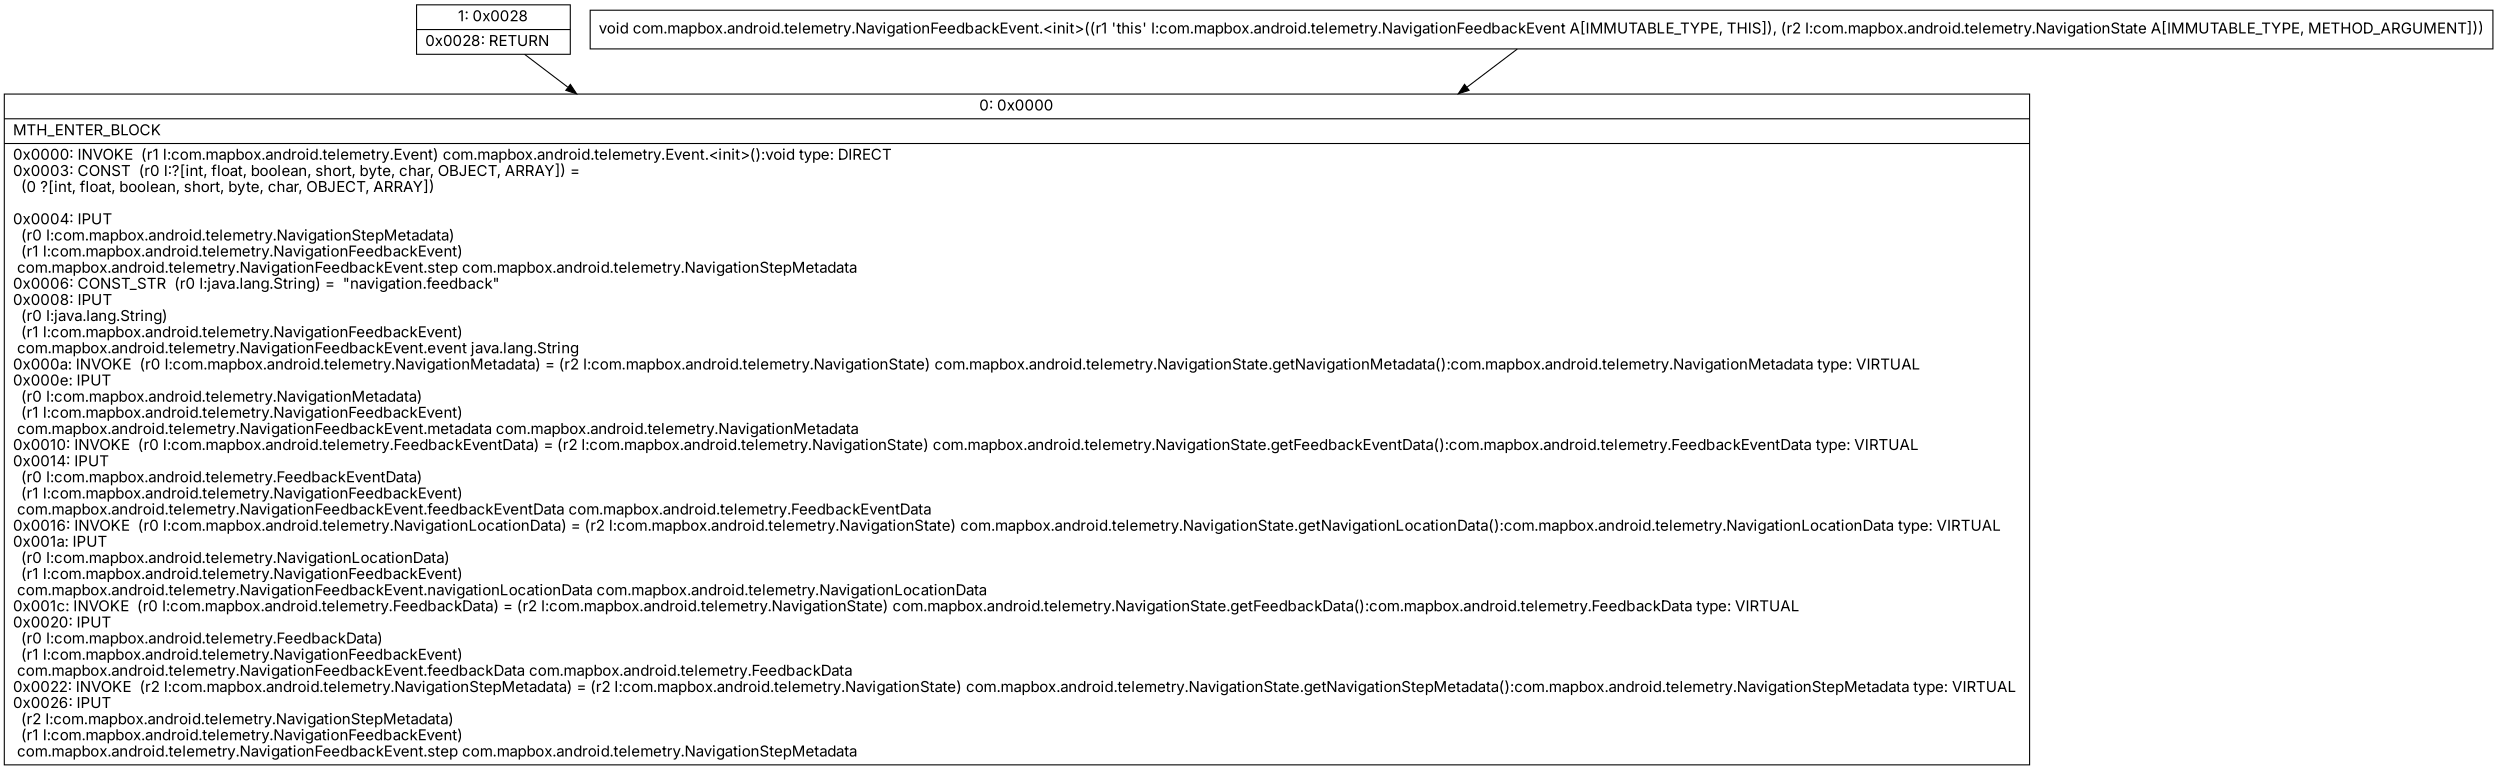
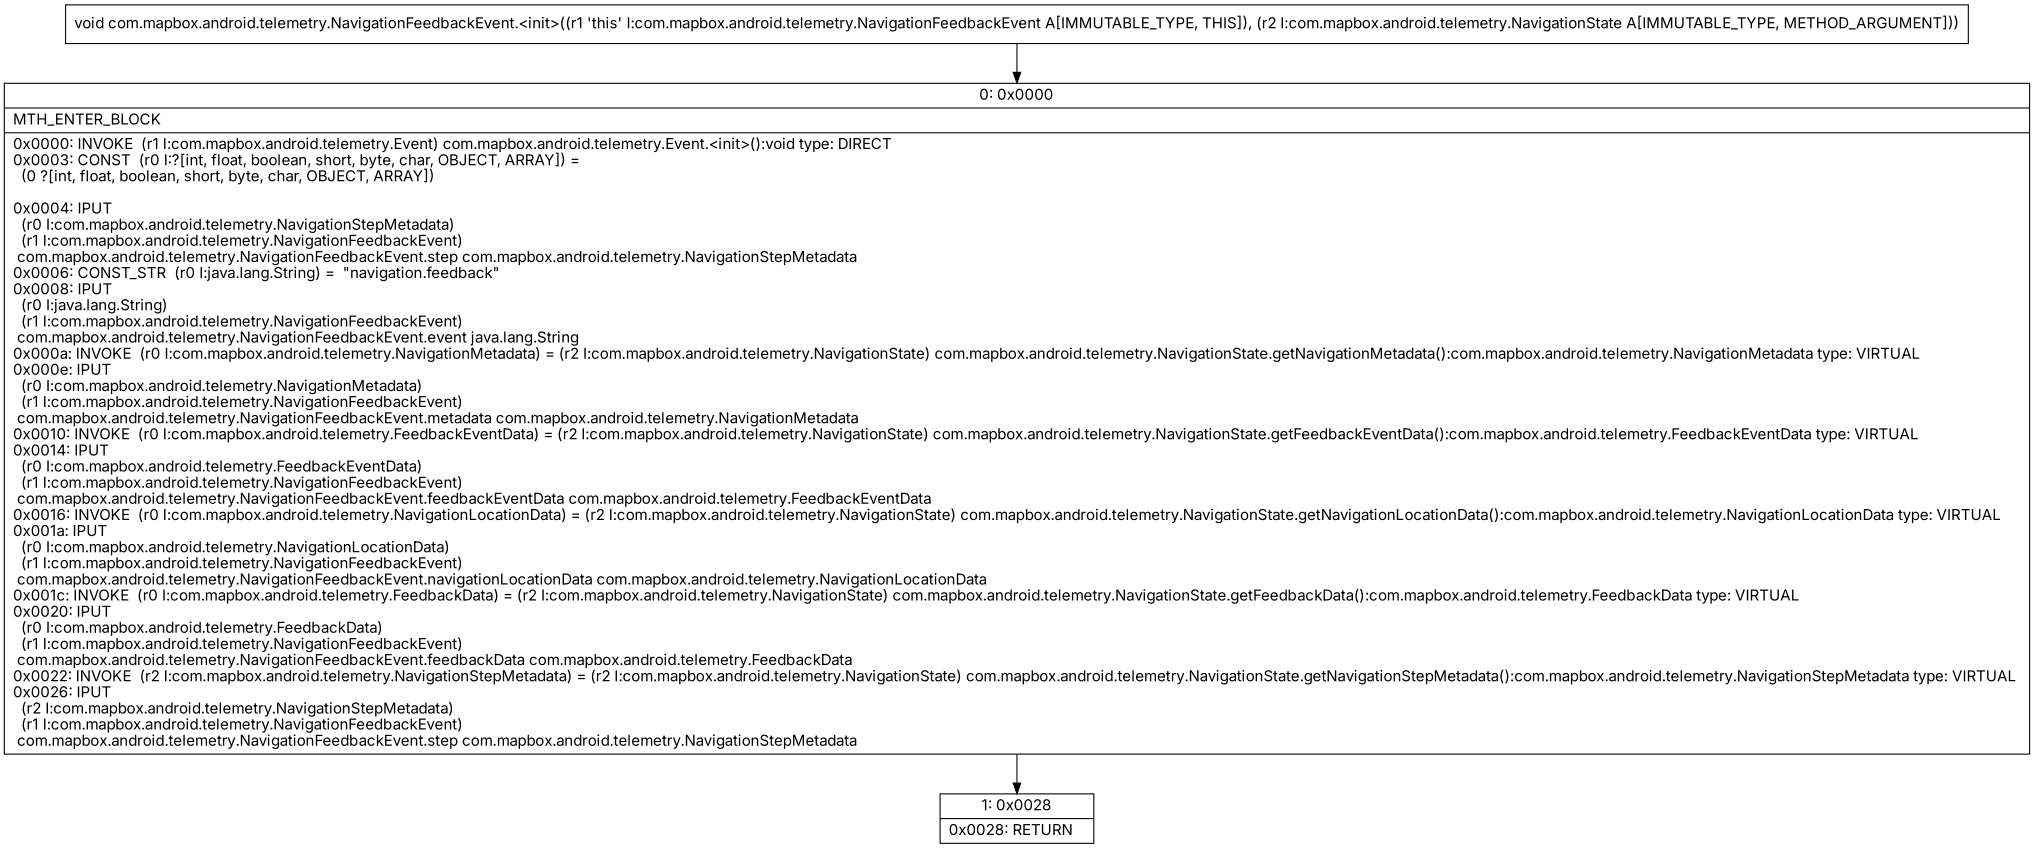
edge "1: 0x0028" -> "0: 0x0000": reversed
